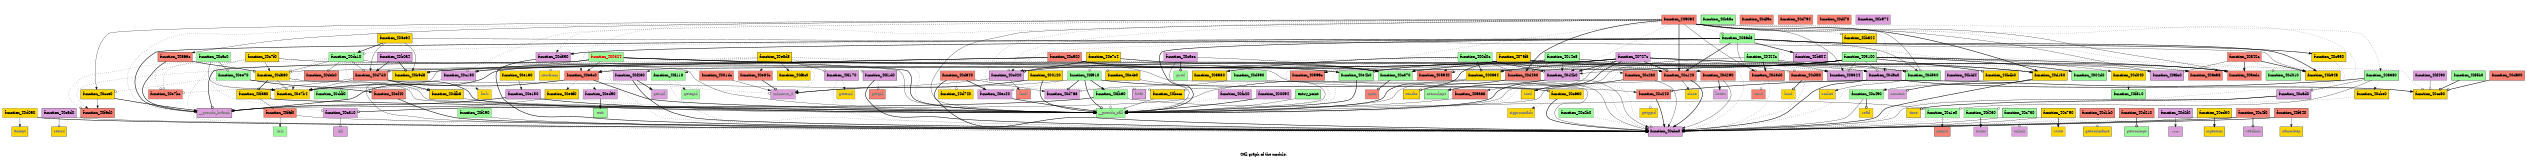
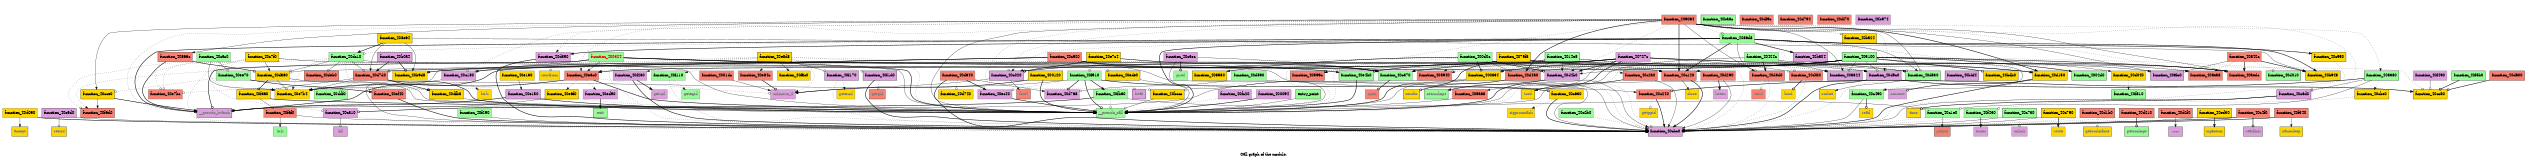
edge "function_40727c" -> "function_40c120": removed
edge "function_40bdb0" -> "function_40c490": now "function_405100" -> "function_40c490"
node "function_40d2f0": fillcolor plum -> salmon
